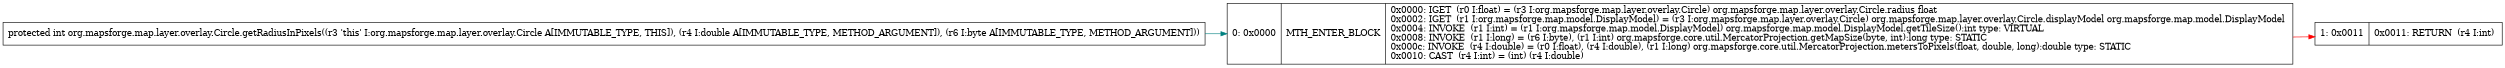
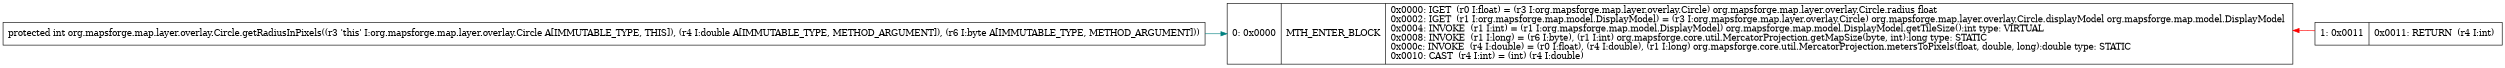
edge "0: 0x0000" -> "1: 0x0011": reversed
